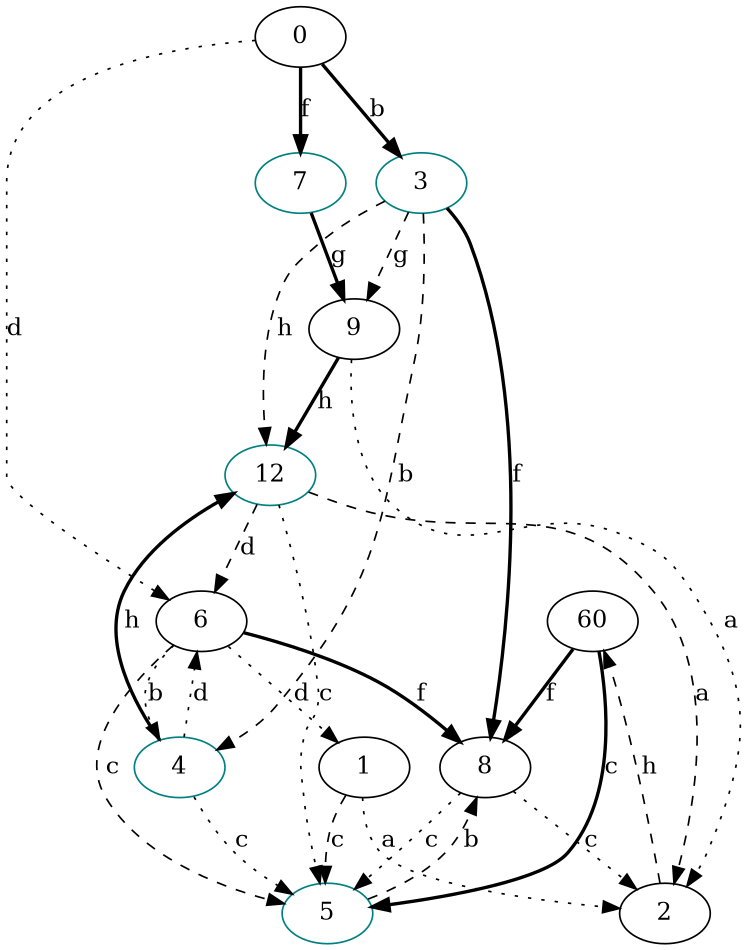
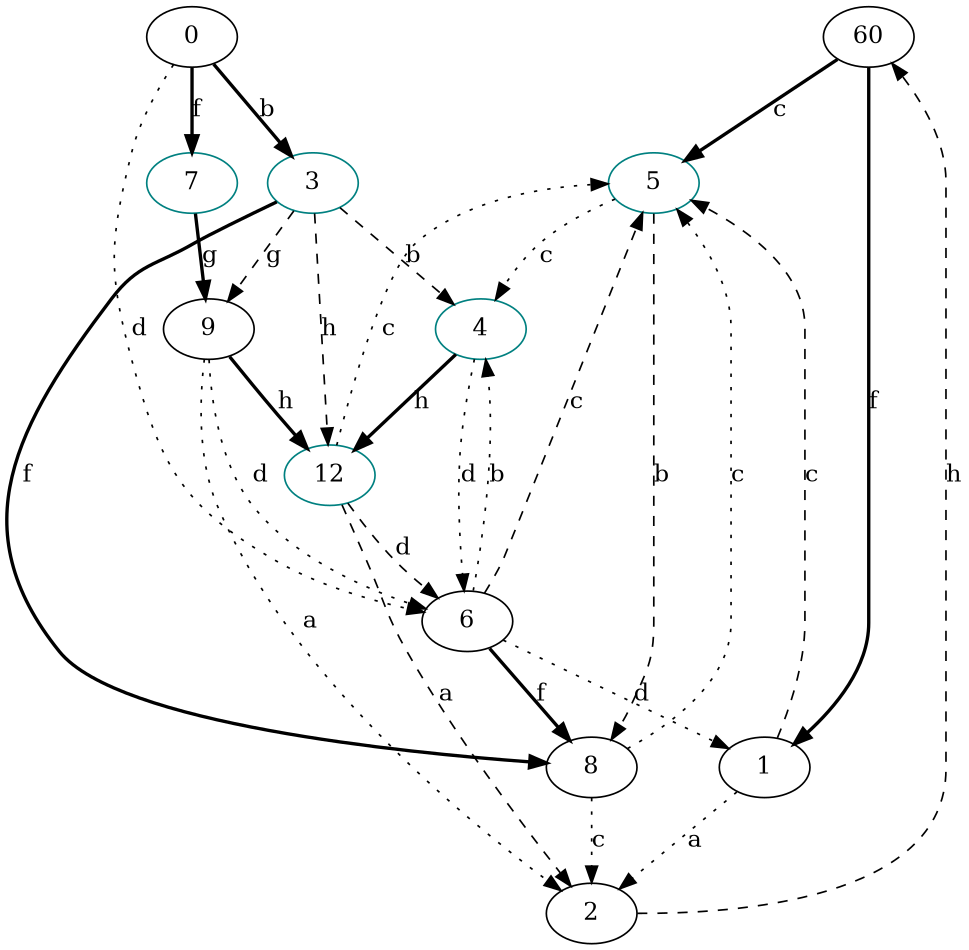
edge "9" -> "6": added, label "d"
edge "60" -> "8": now "60" -> "1"
edge "4" -> "5": reversed
